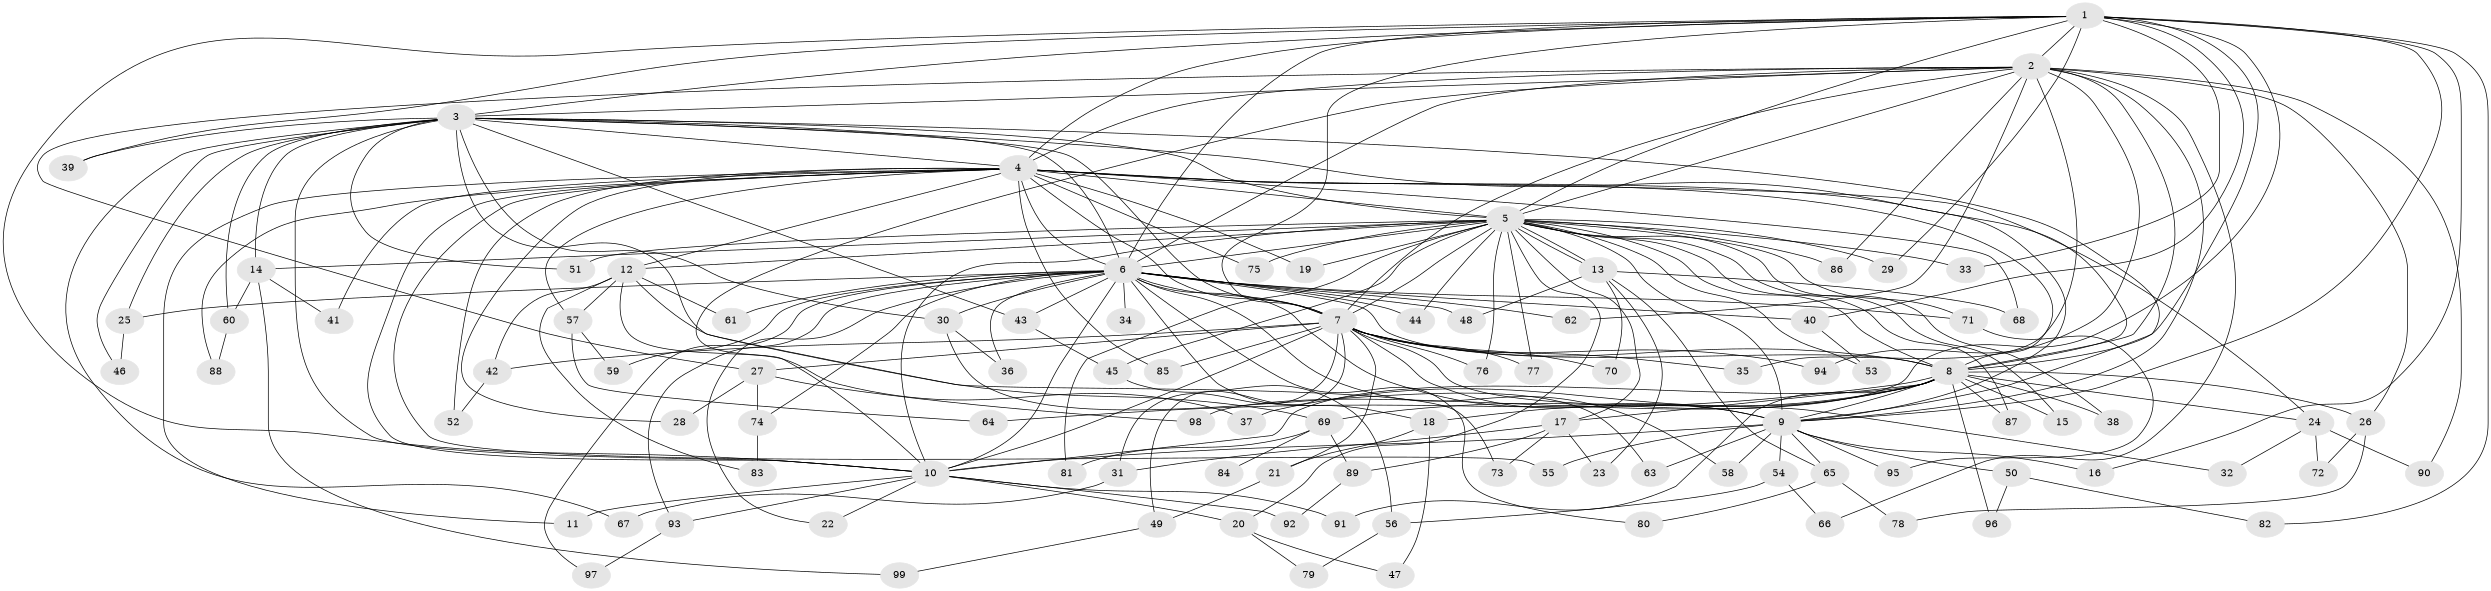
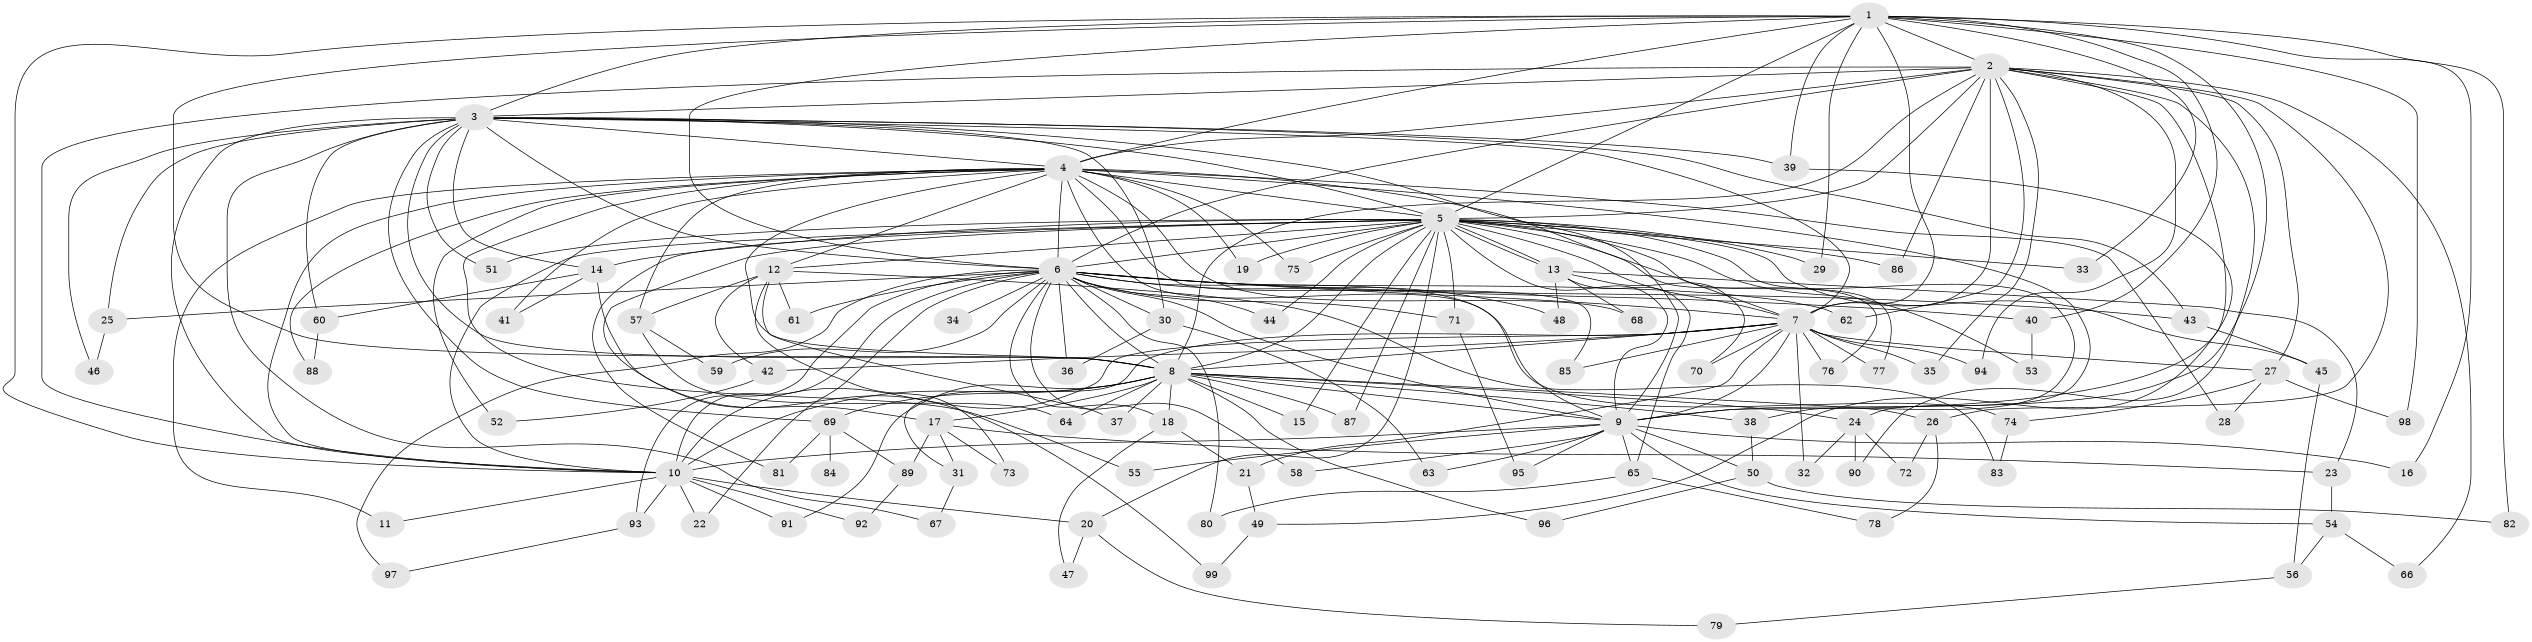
edge "7" -- "49": now "39" -- "49"
edge "38" -- "50": added
edge "23" -- "54": added
